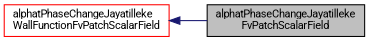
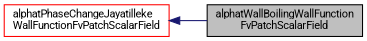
node "alphatPhaseChangeJayatilleke FvPatchScalarField": label "alphatPhaseChangeJayatilleke FvPatchScalarField" -> "alphatWallBoilingWallFunction FvPatchScalarField"
